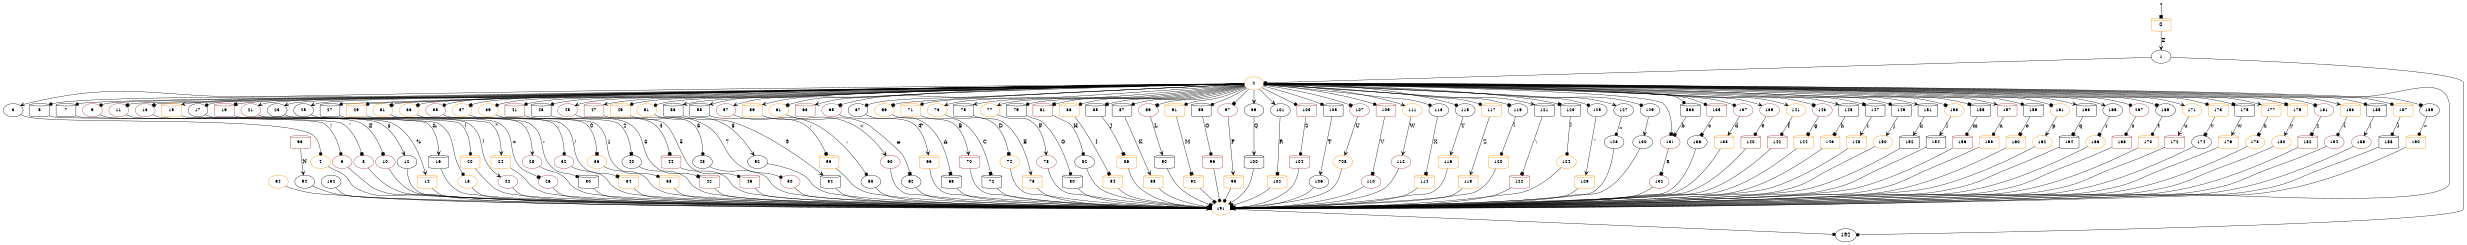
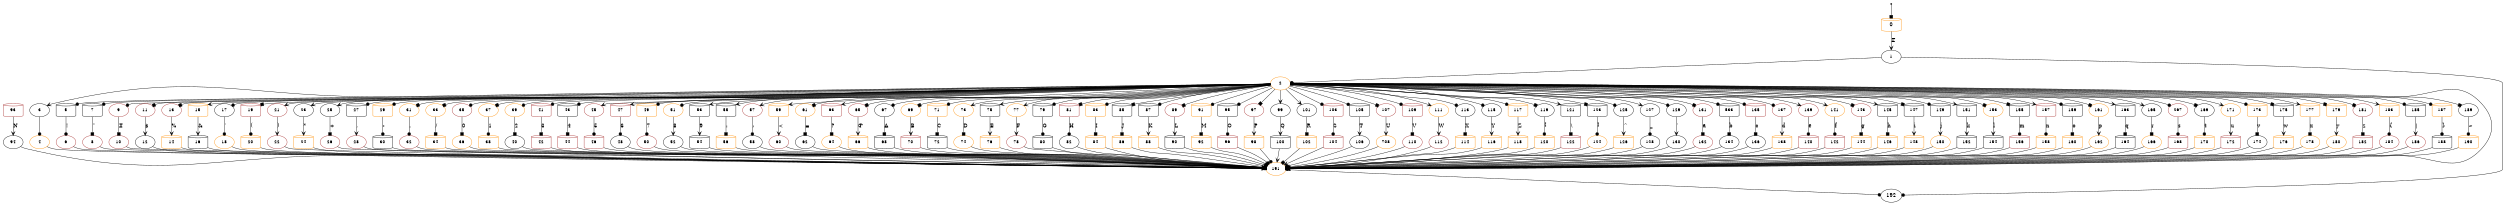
edge "63" -> "64": added, label "?"
edge "533" -> "131": now "533" -> "134"
